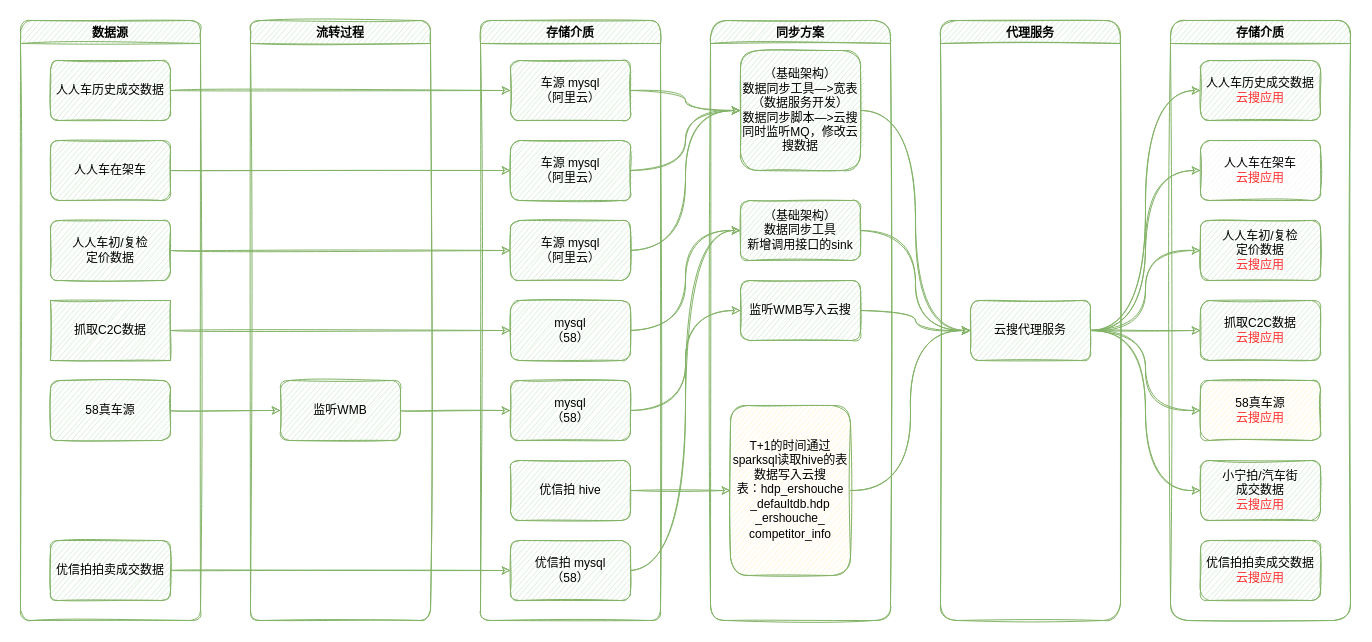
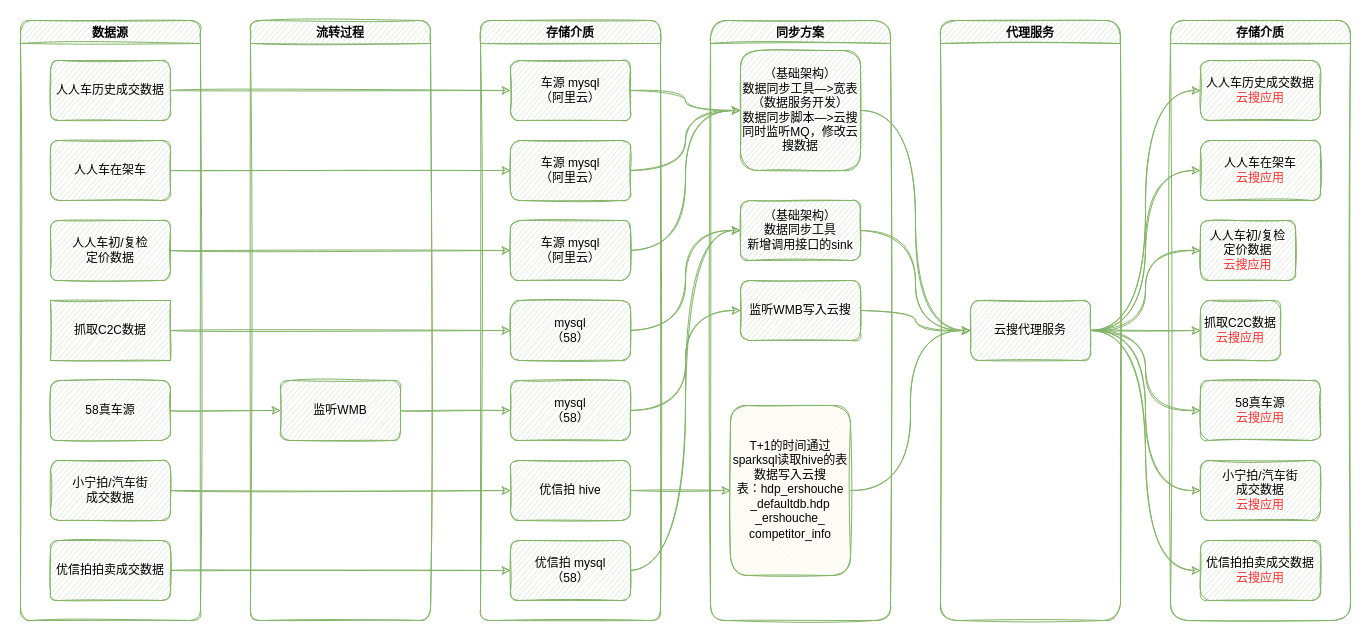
node "人人车在架车 云搜应用": fillcolor #f5f5f5 -> #d5e8d4
node "人人车初/复检 定价数据 云搜应用": size 120x60 -> 95x60
node "抓取C2C数据 云搜应用": size 120x60 -> 80x60
node "58真车源 云搜应用": fillcolor #fff2cc -> #d5e8d4
node "小宁拍/汽车街 成交数据": added
edge "小宁拍/汽车街 成交数据" -> "优信拍 hive": added
edge "云搜代理服务" -> "优信拍拍卖成交数据 云搜应用": added
